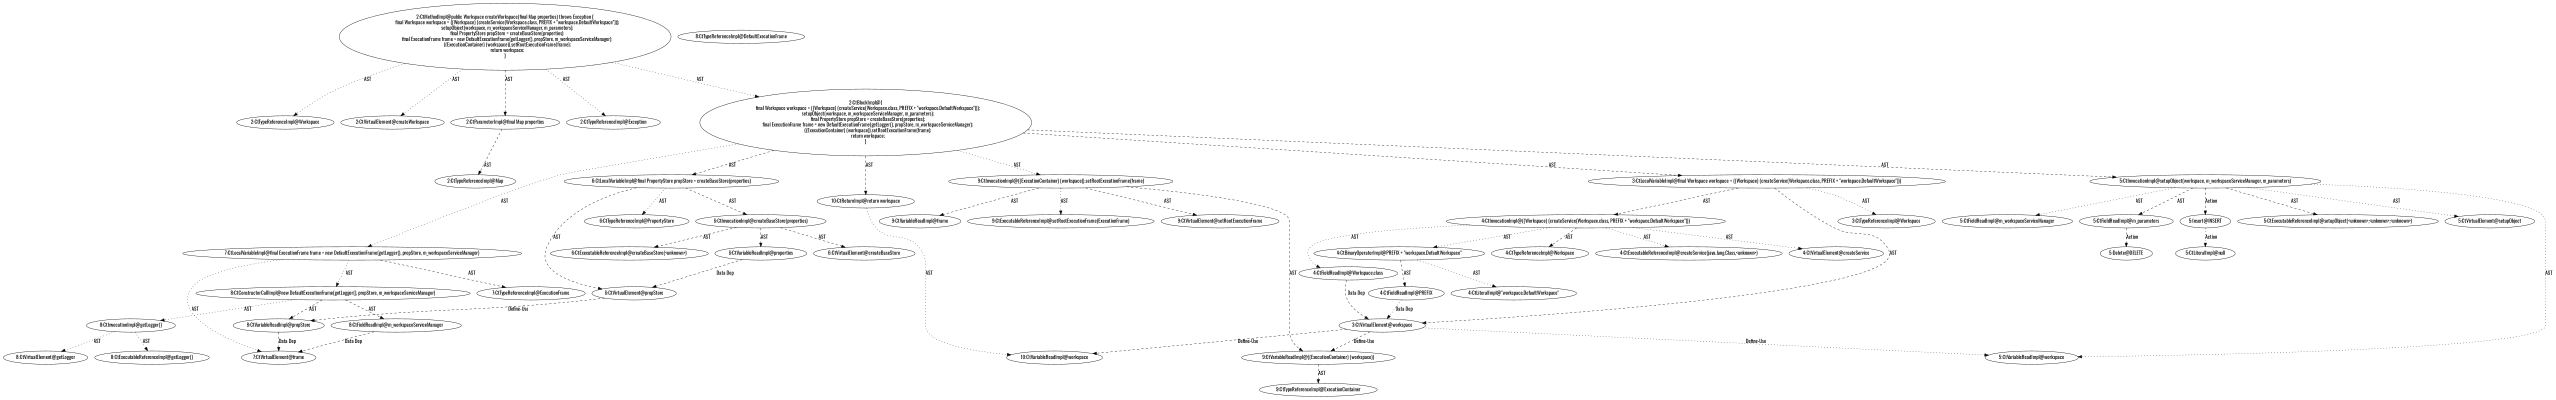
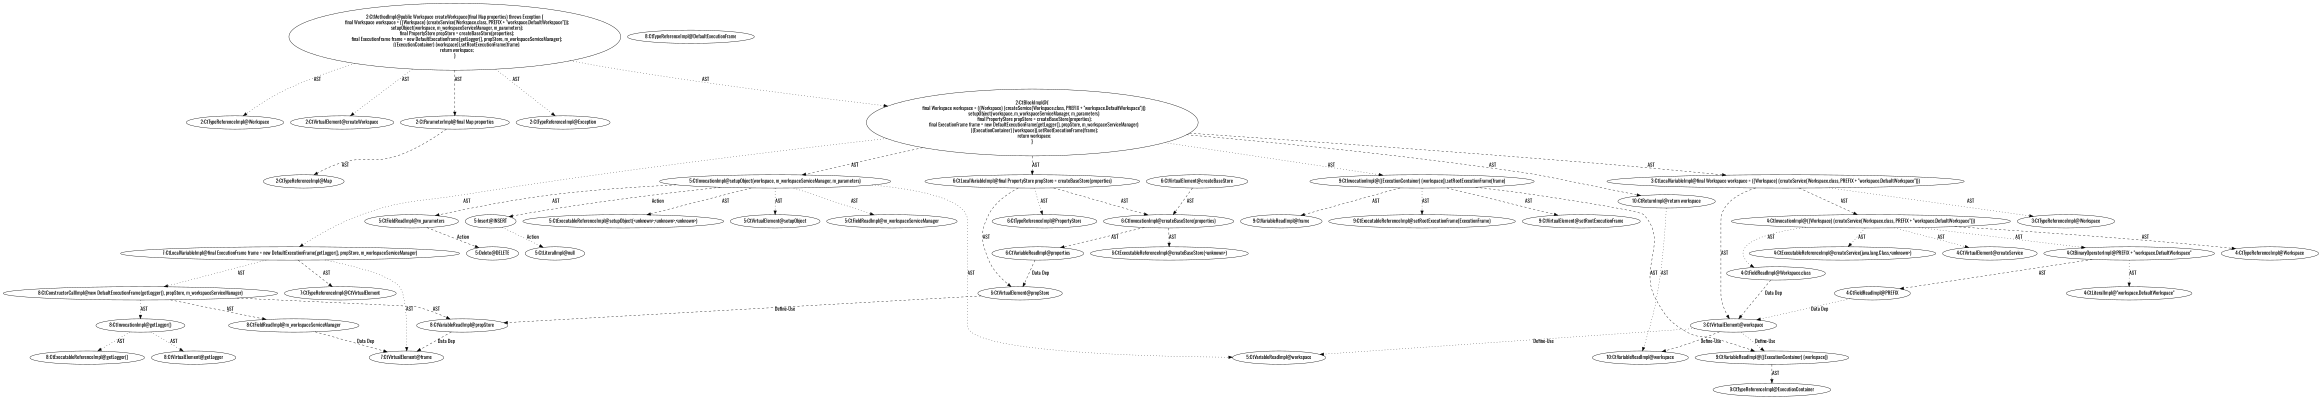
edge "6:CtInvocationImpl@createBaseStore(properties)" -> "6:CtVirtualElement@createBaseStore": reversed
node "7:CtTypeReferenceImpl@ExecutionFrame": label "7:CtTypeReferenceImpl@ExecutionFrame" -> "7:CtTypeReferenceImpl@CtVirtualElement"
edge "3:CtVirtualElement@workspace" -> "9:CtVariableReadImpl@((ExecutionContainer) (workspace))": style dashed -> dotted
